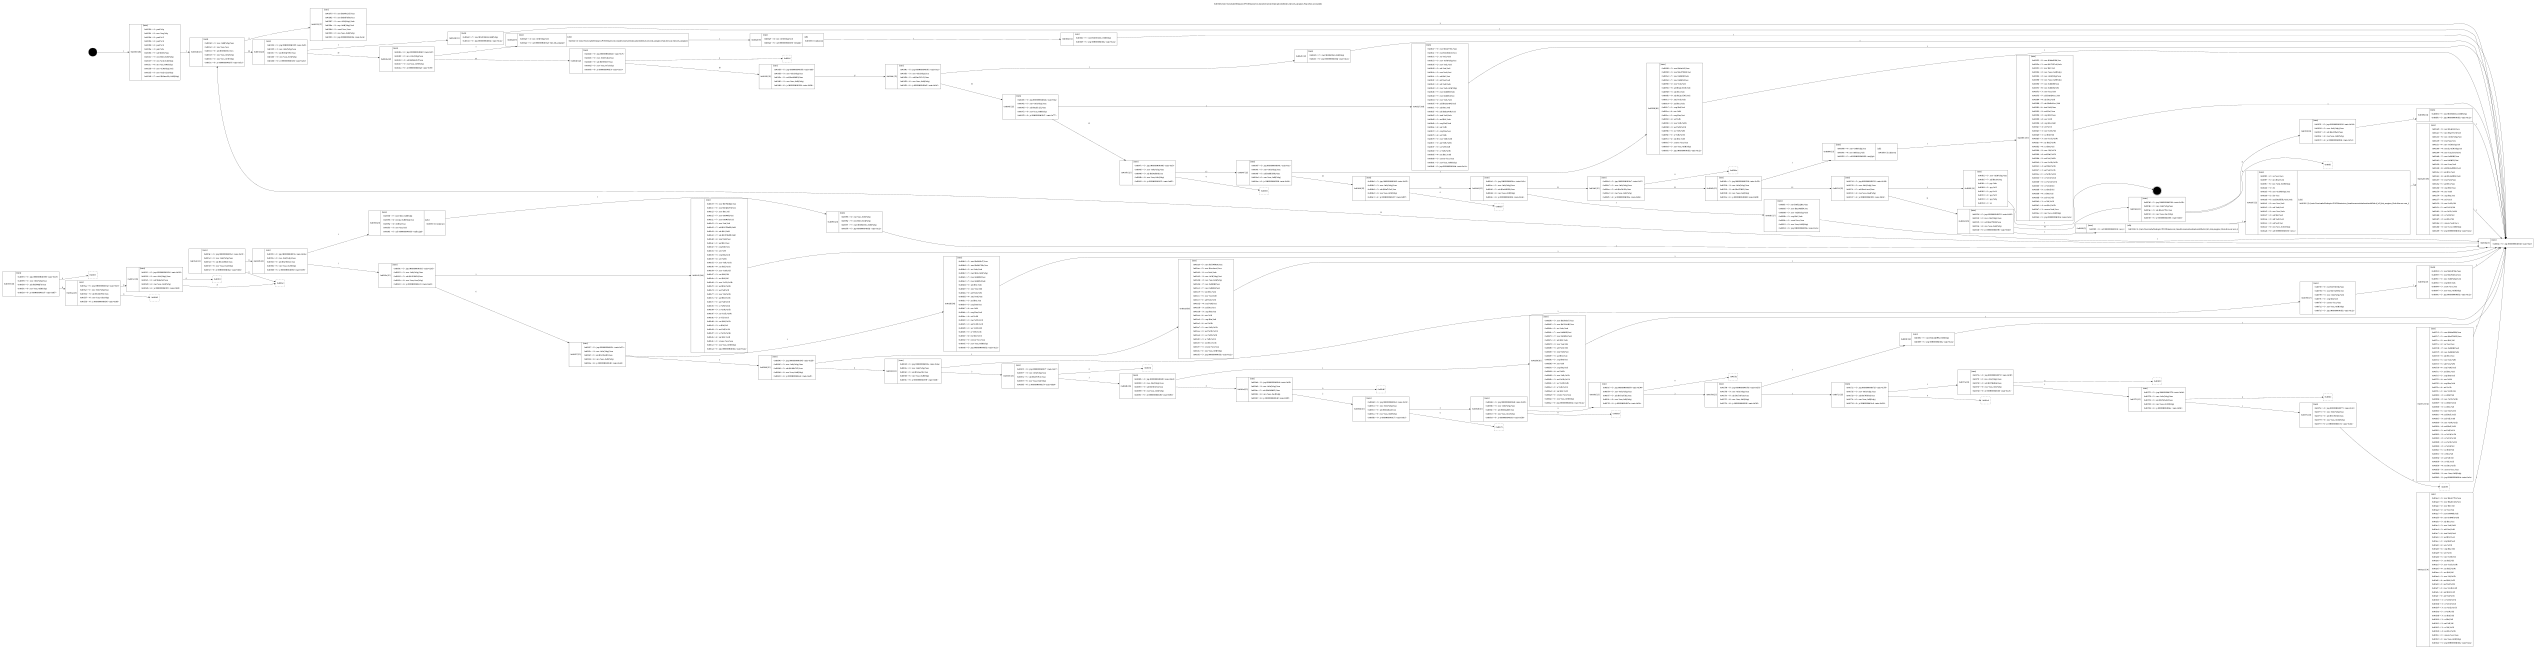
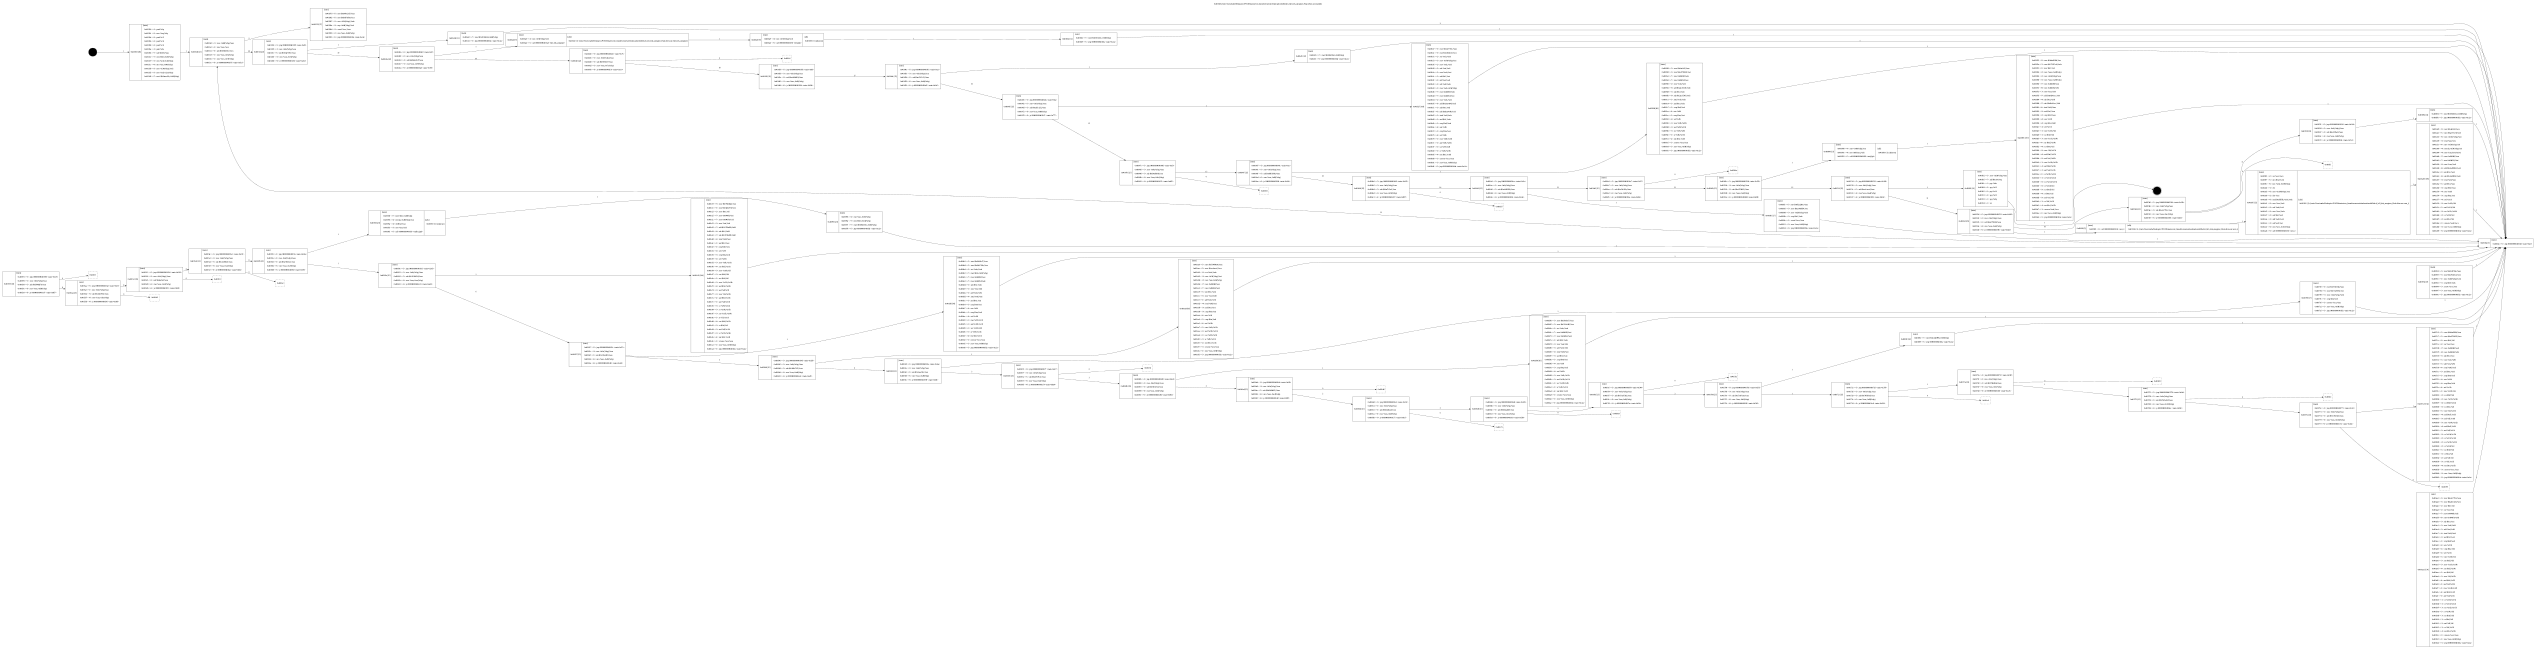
edge "0x4015c3 [25]" -> "0x401fa2": now "0x4015c3 [25]" -> "0x4015dc [25]"
edge "0x40178f [27]" -> "0x401934 [27]": now "0x40178f [27]" -> "0x401fda [5]"
edge "0x40176c [25]" -> "0x4017c2 [134]": added, label "1"
